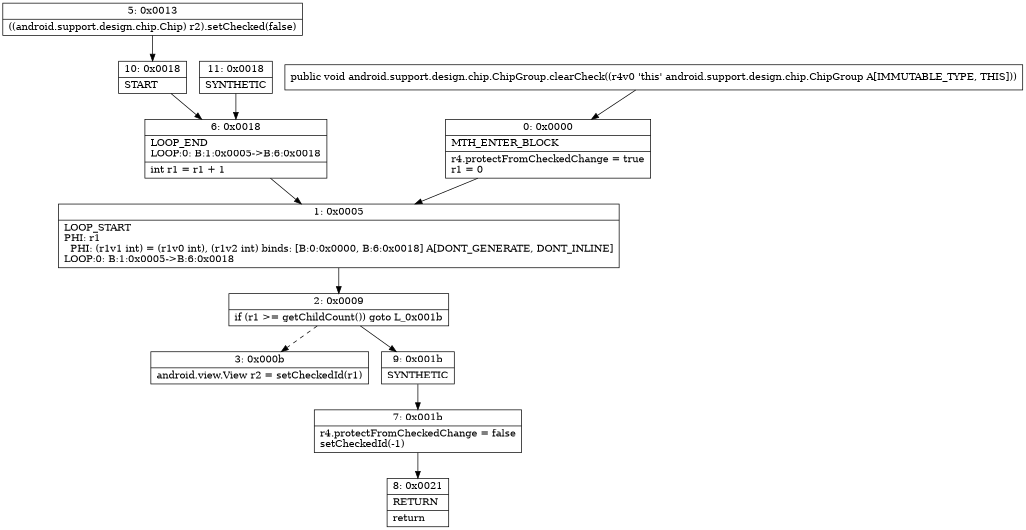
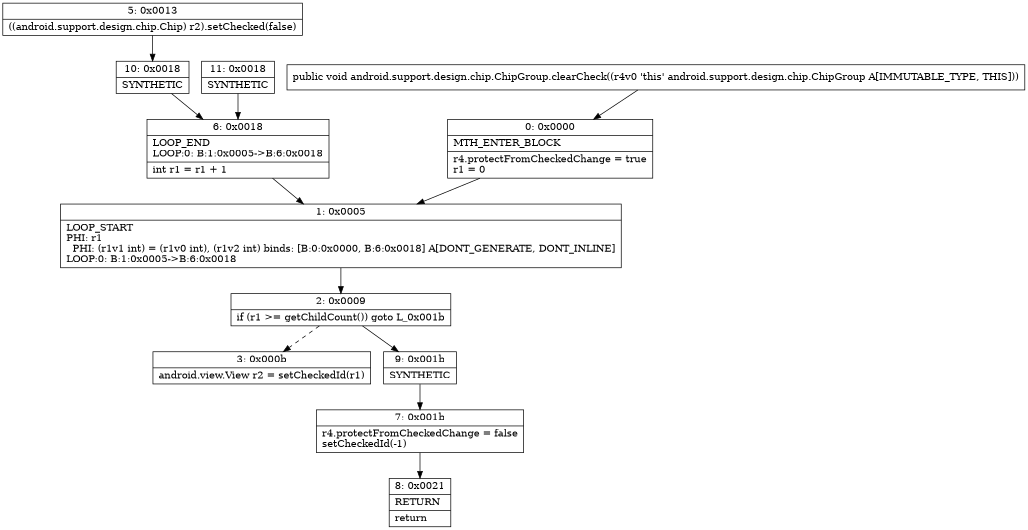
node "10: 0x0018": text "START" -> "SYNTHETIC"
